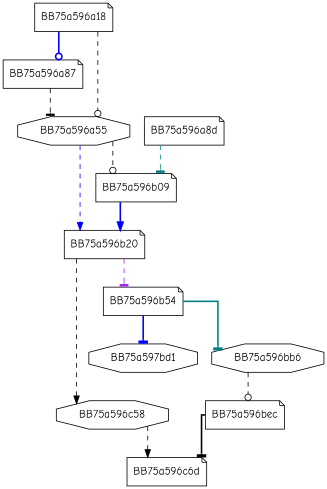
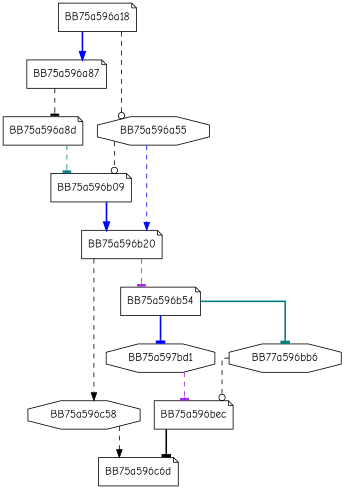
edge "BB75a596a18" -> "BB75a596a87": arrowhead odot -> normal
edge "BB75a596a87" -> "BB75a596a55": now "BB75a596a87" -> "BB75a596a8d"
node "BB75a596bb6": label "BB75a596bb6" -> "BB77a596bb6"
edge "BB75a597bd1" -> "BB75a596bec": added
